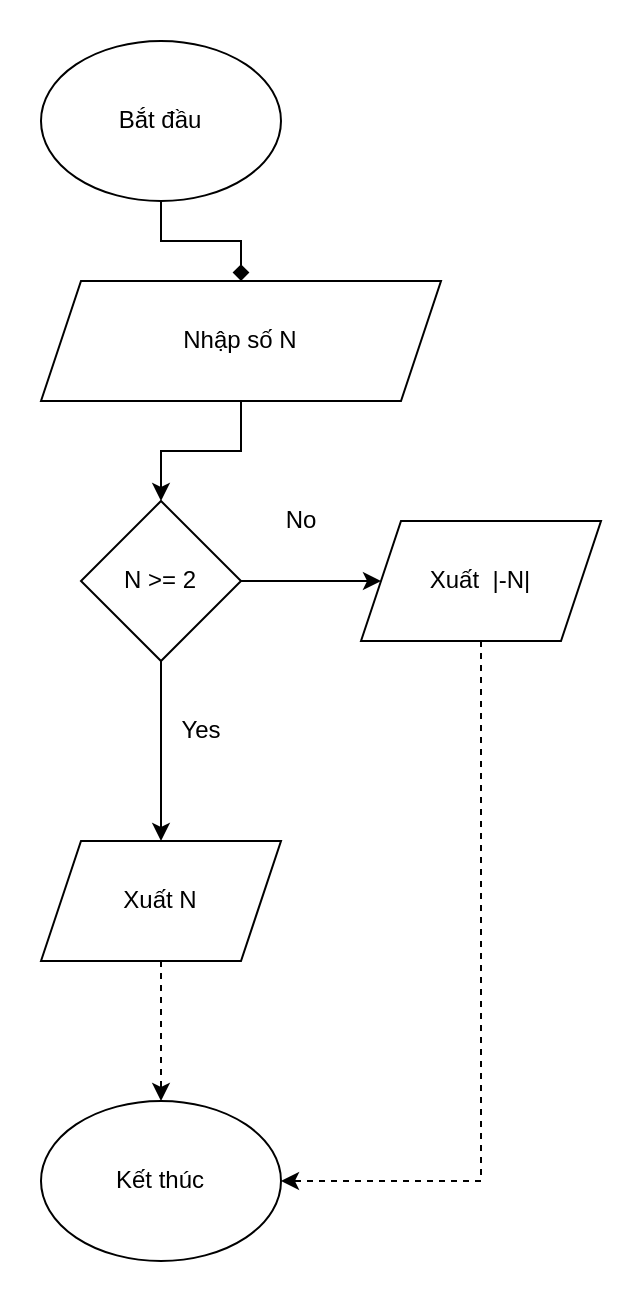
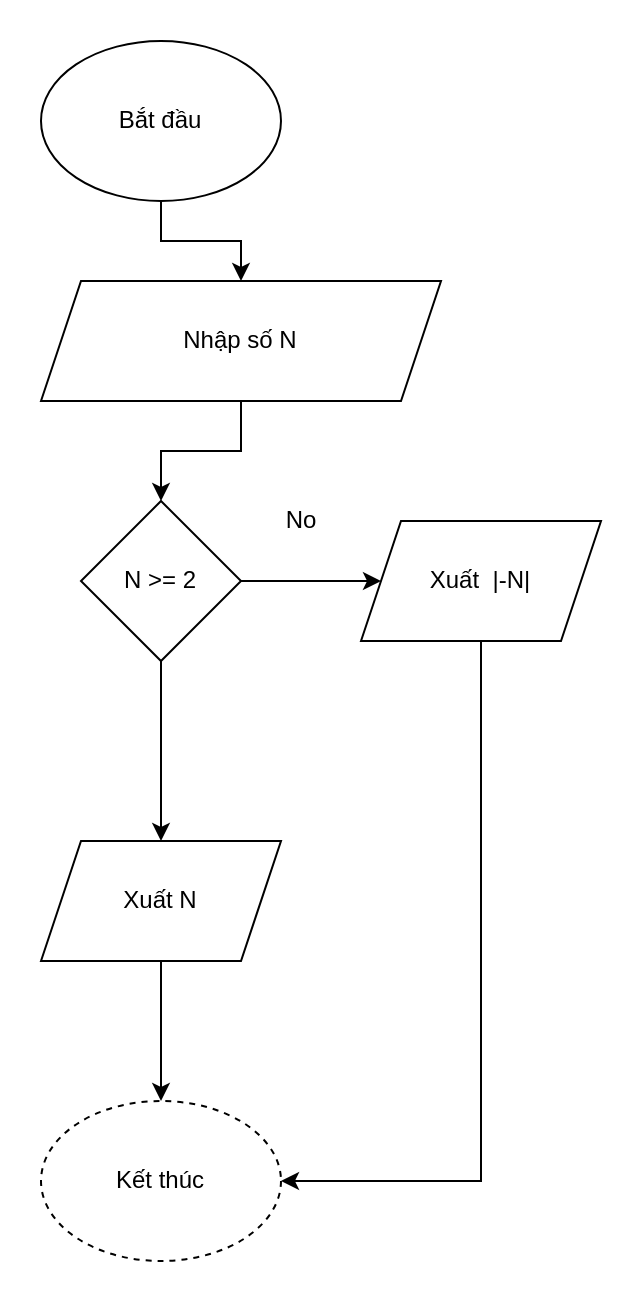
edge "Bắt đầu" -> "Nhập số N": arrowhead diamond -> classic
node "Yes": removed
edge "Xuất |-N|" -> "Kết thúc": style dashed -> solid
edge "Xuất N" -> "Kết thúc": style dashed -> solid
node "Kết thúc": style solid -> dashed
